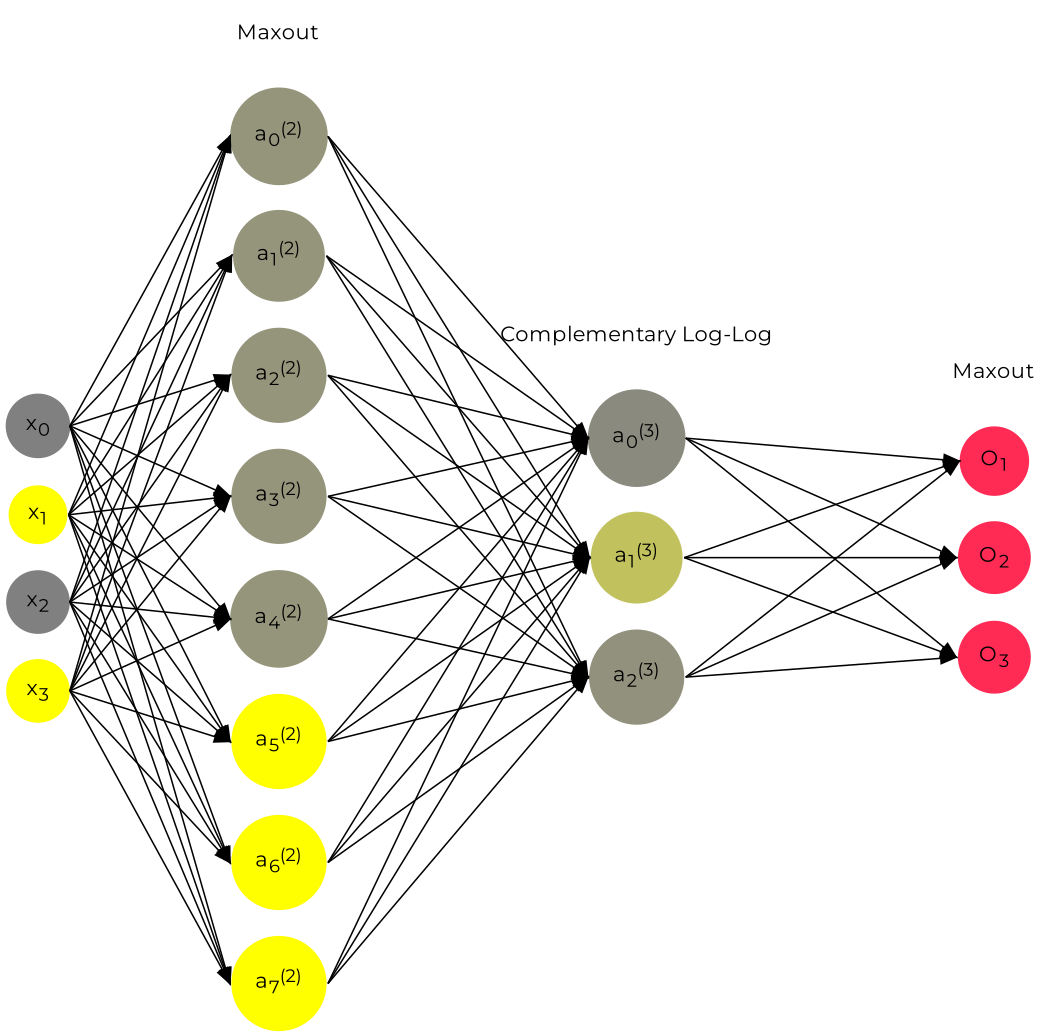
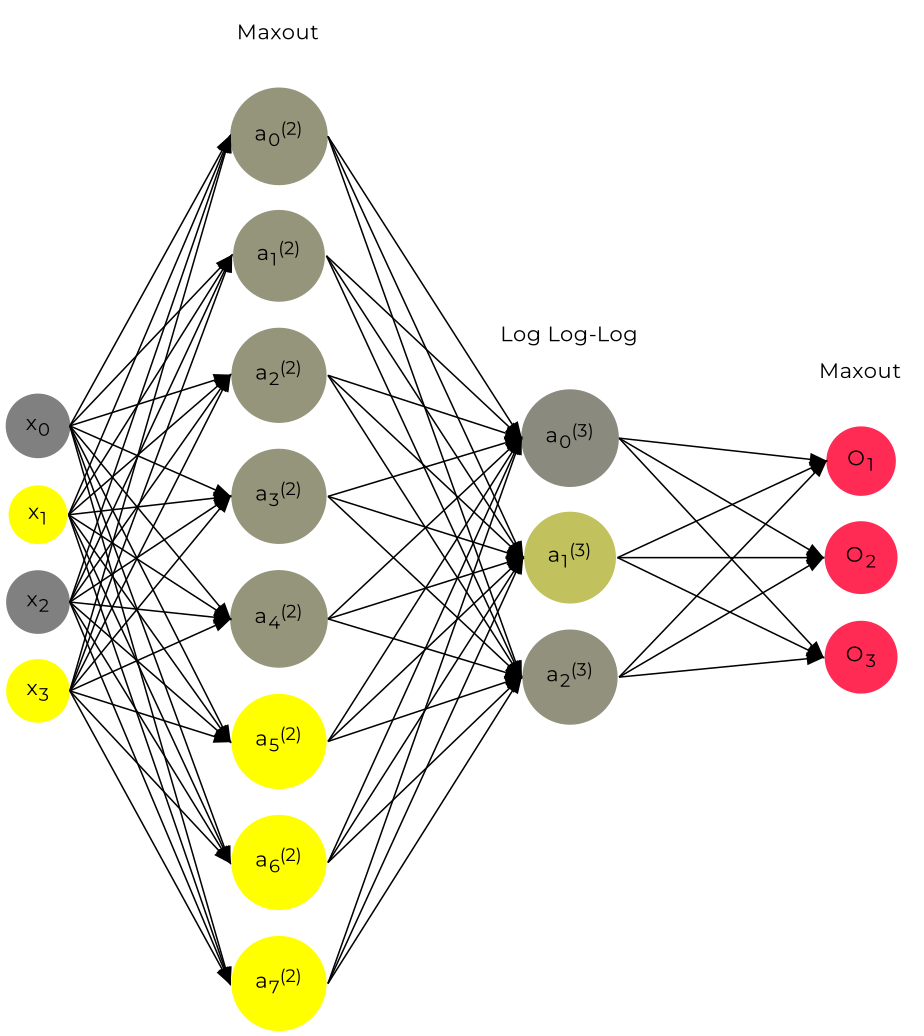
node "Complementary Log-Log": label "Complementary Log-Log" -> "Log Log-Log"
